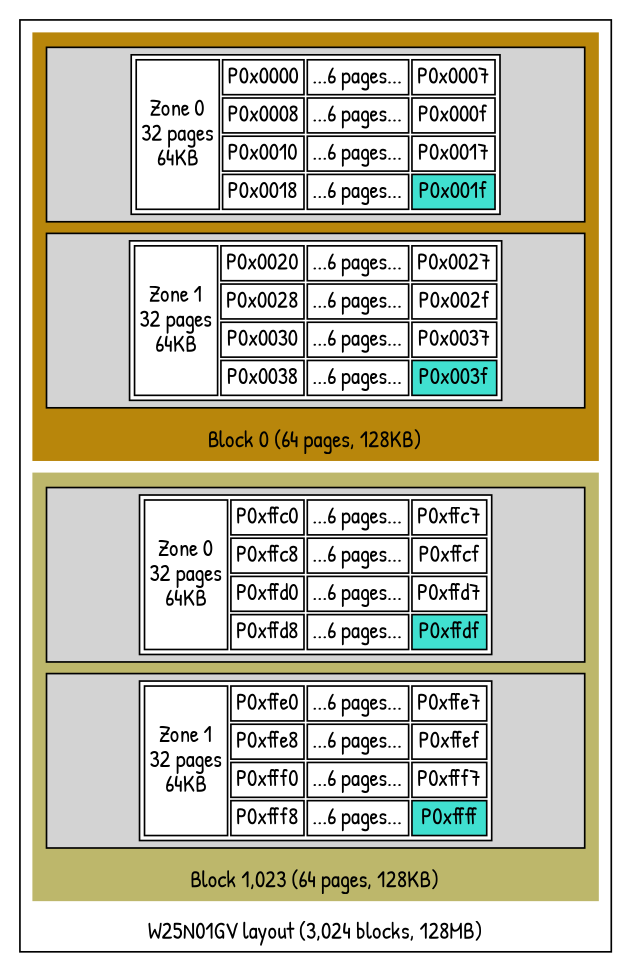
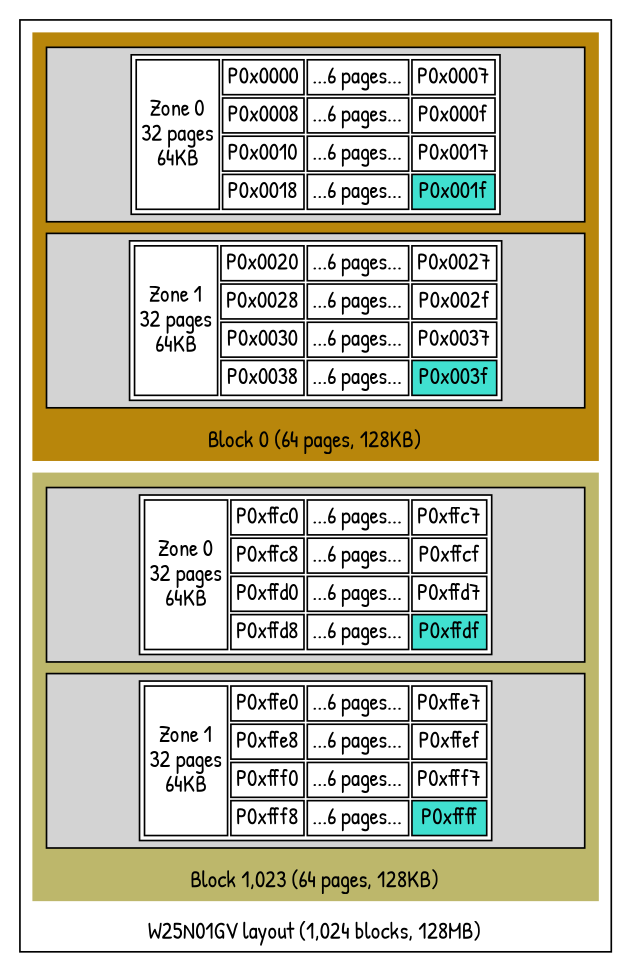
cluster "W25N01GV layout (3,024 blocks, 128MB)": label "W25N01GV layout (3,024 blocks, 128MB)" -> "W25N01GV layout (1,024 blocks, 128MB)"
